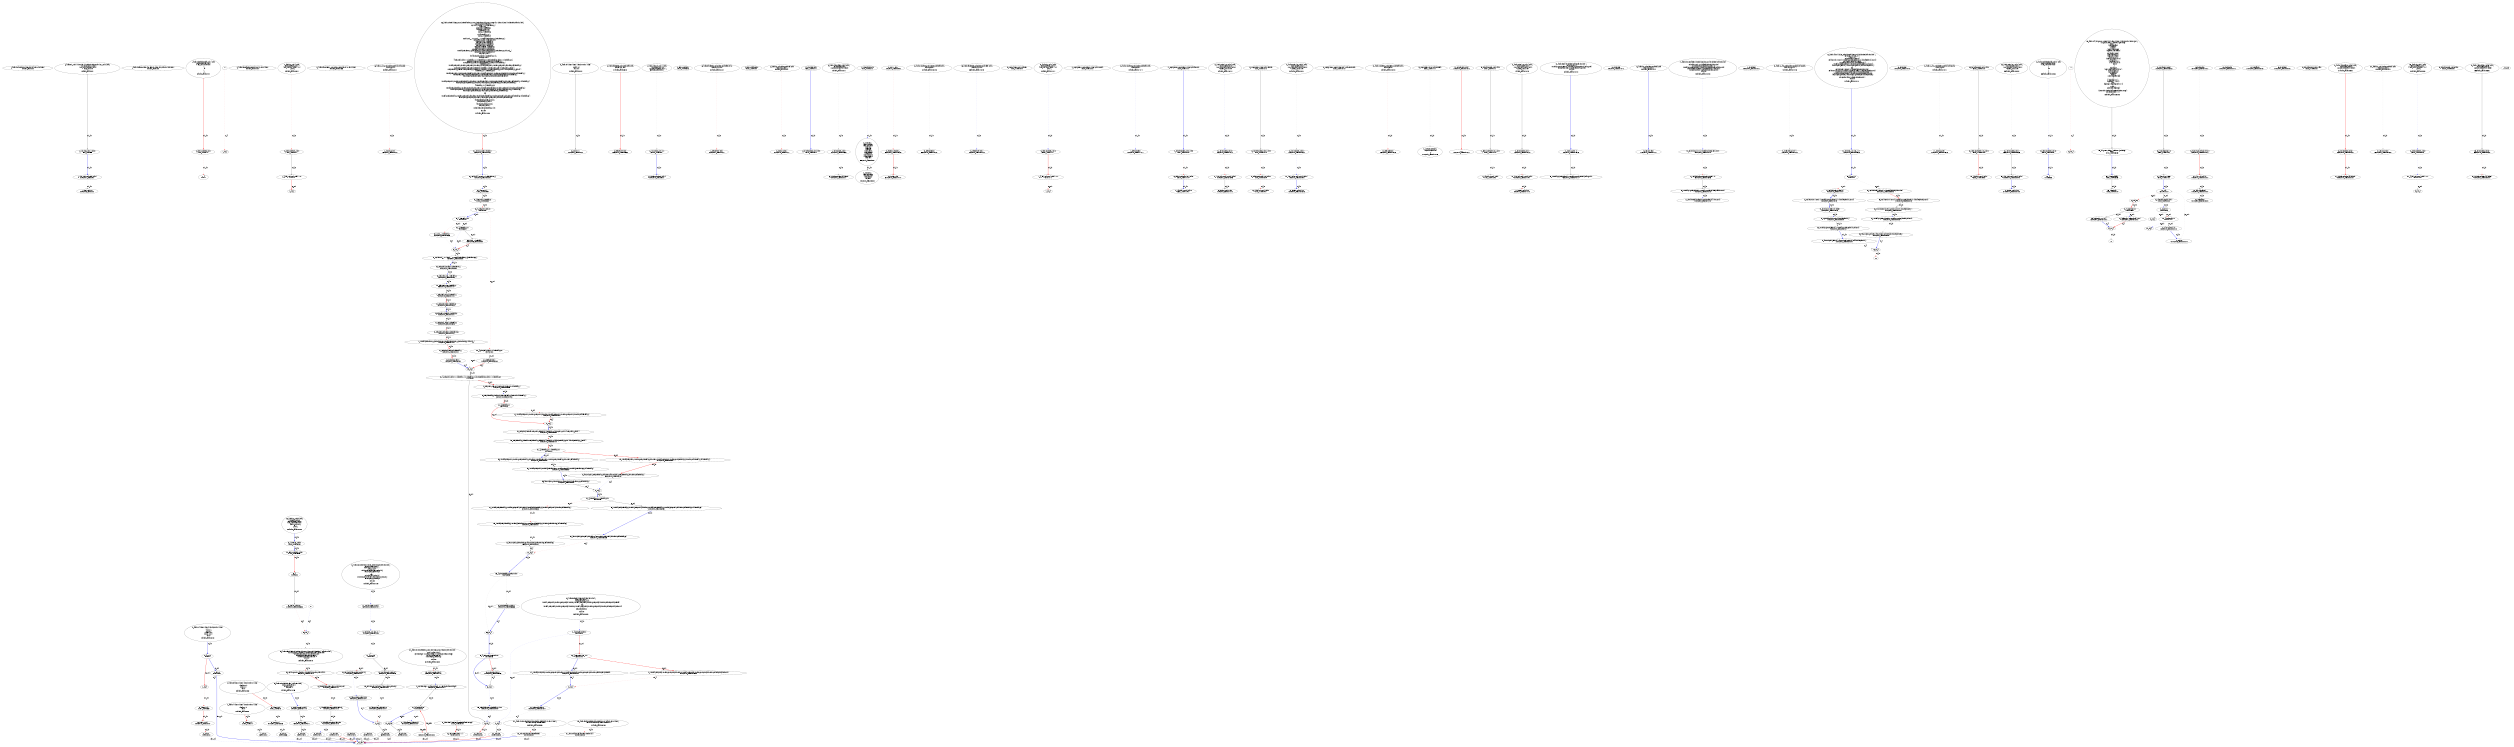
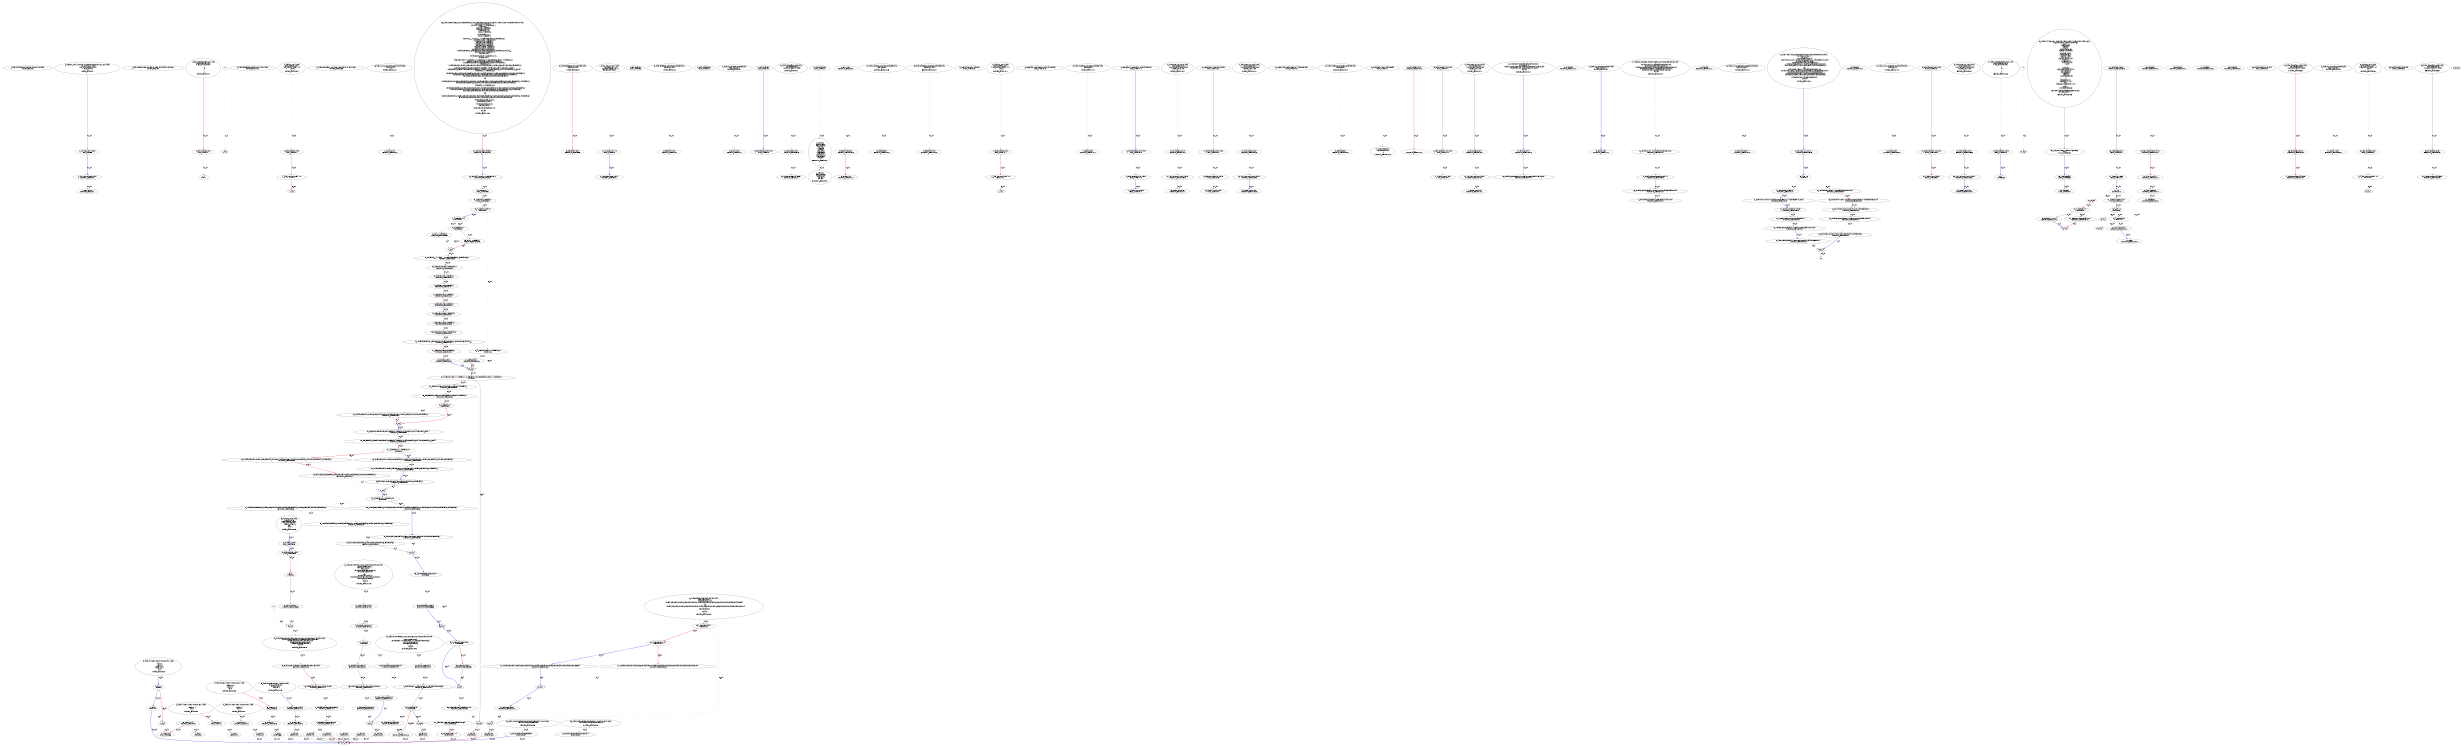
node "1865": removed
edge "34_ uint256 c = a * b; 201-new_variable-35-35" -> "35_ assert(c / a == b); 209-expression_statement-36-36": reversed
node "46_ return a - b; 271-return-47-47": added
edge "245_ return true; 1652-return-246-246" -> "0_ exit_node": label "exit_exit" -> "return_exit"
